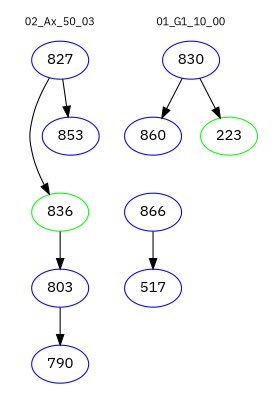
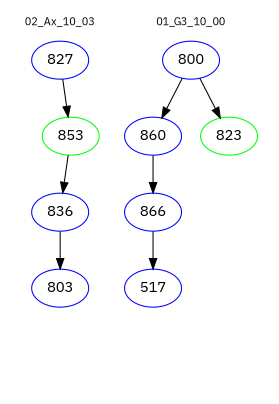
cluster "02_Ax_50_03": label "02_Ax_50_03" -> "02_Ax_10_03"
cluster "01_G1_10_00": label "01_G1_10_00" -> "01_G3_10_00"
node "830": label "830" -> "800"
edge "827" -> "836": now "853" -> "836"
node "853": color blue -> green
node "223": label "223" -> "823"
edge "860" -> "866": added
node "836": color green -> blue
node "790": removed
